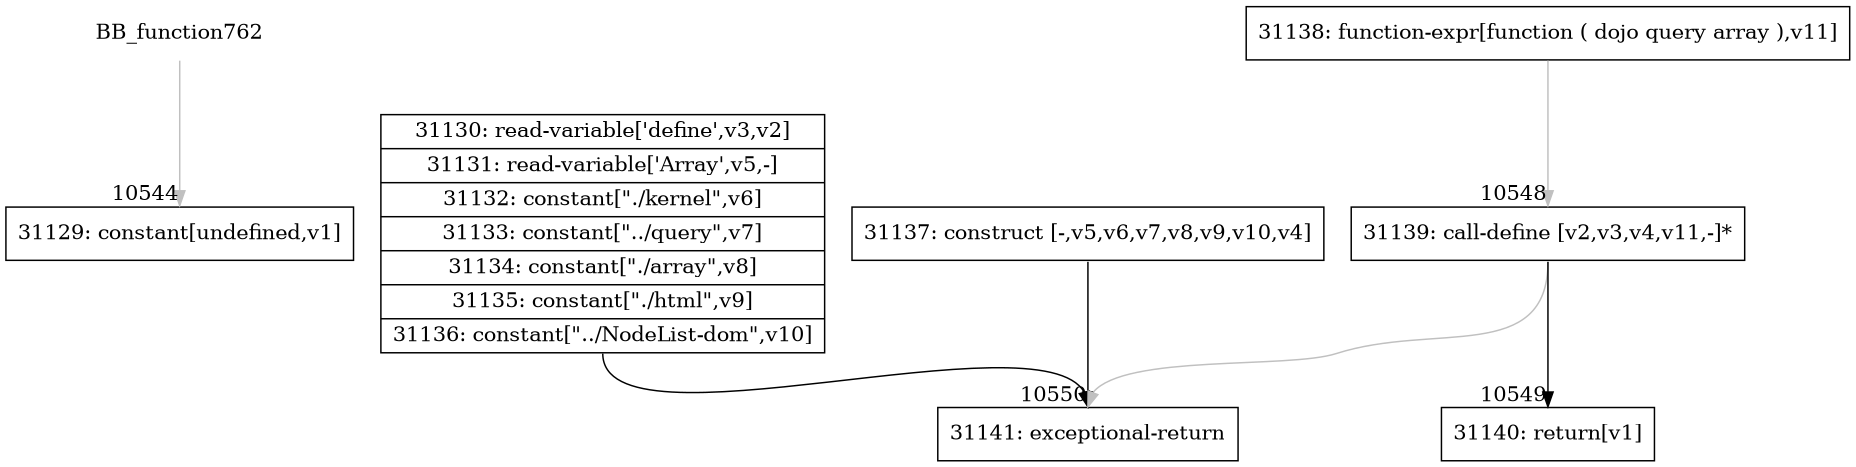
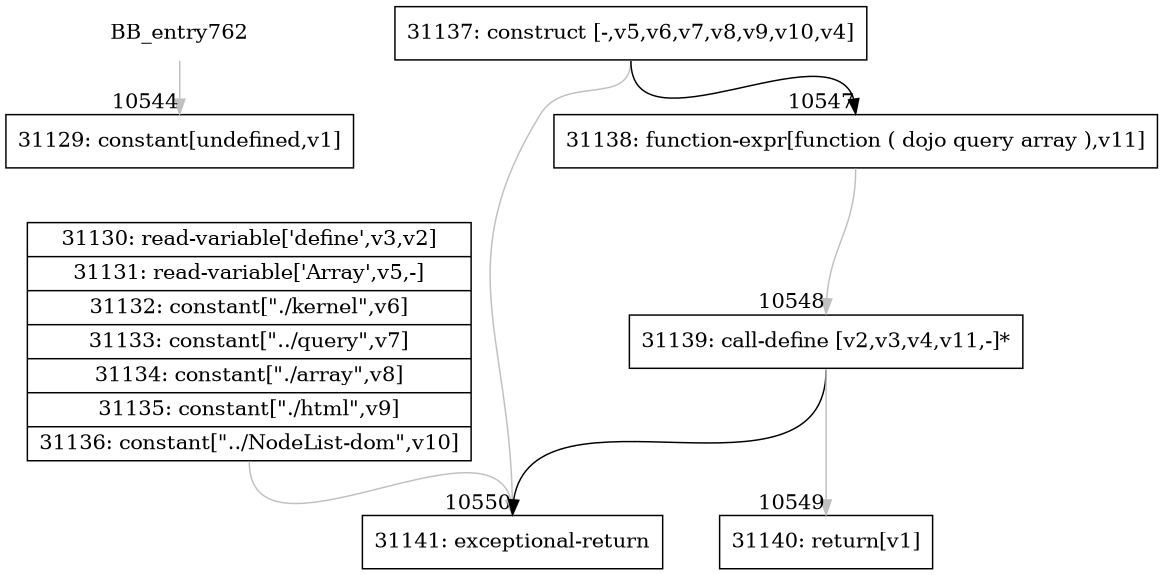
node "BB_function762": label "BB_function762" -> "BB_entry762"
edge "31137: construct [-,v5,v6,v7,v8,v9,v10,v4]" -> "31138: function-expr[function ( dojo query array ),v11]": added
edge "31137: construct [-,v5,v6,v7,v8,v9,v10,v4]" -> "31141: exceptional-return": color black -> gray
edge "31139: call-define [v2,v3,v4,v11,-]*" -> "31140: return[v1]": color black -> gray
edge "31139: call-define [v2,v3,v4,v11,-]*" -> "31141: exceptional-return": color gray -> black
edge "31130: read-variable['define',v3,v2]" -> "31141: exceptional-return": color black -> gray
